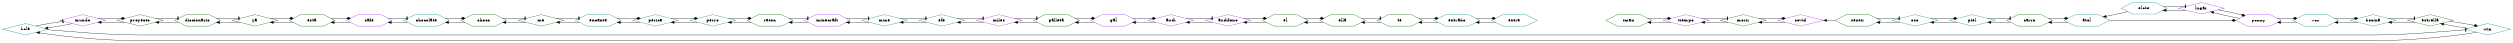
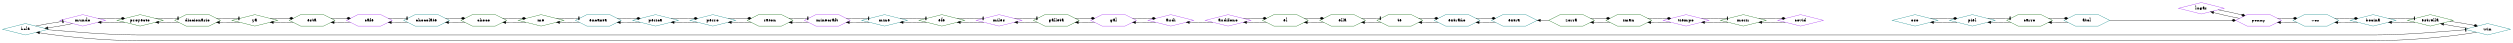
node "elote": removed
edge "choco" -> "me": arrowhead tee -> diamond
edge "audi" -> "audifono": removed
node "efe": color teal -> darkgreen
node "zorra": added
node "sentir": removed
